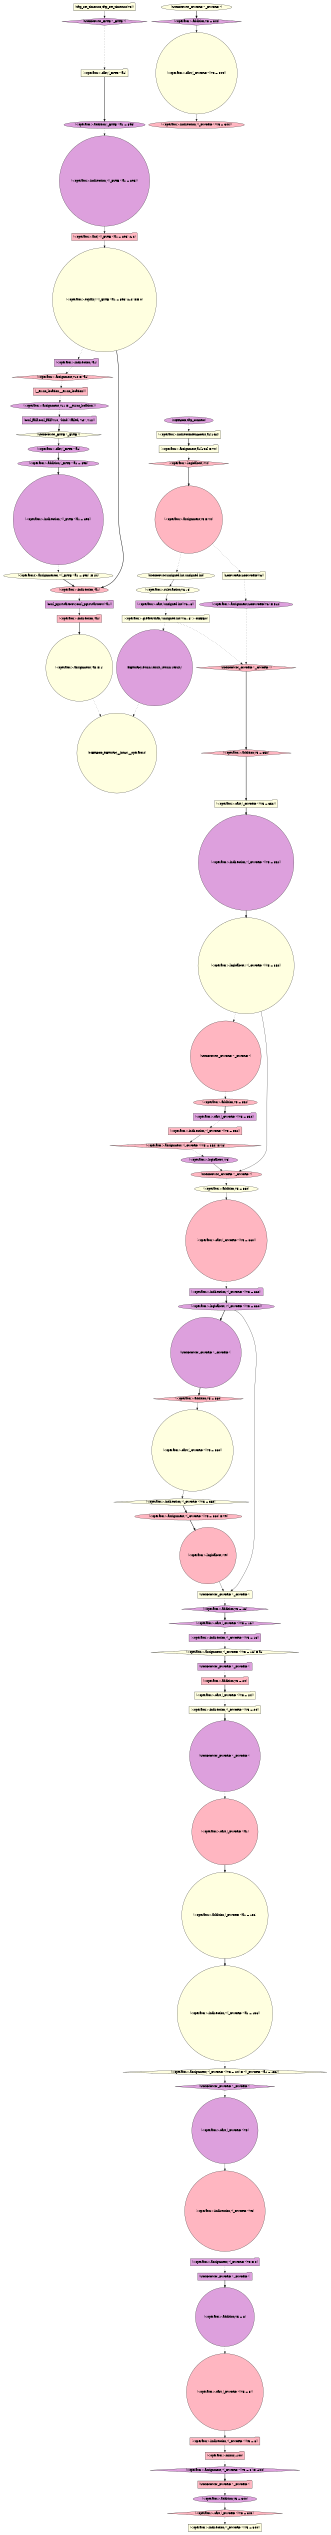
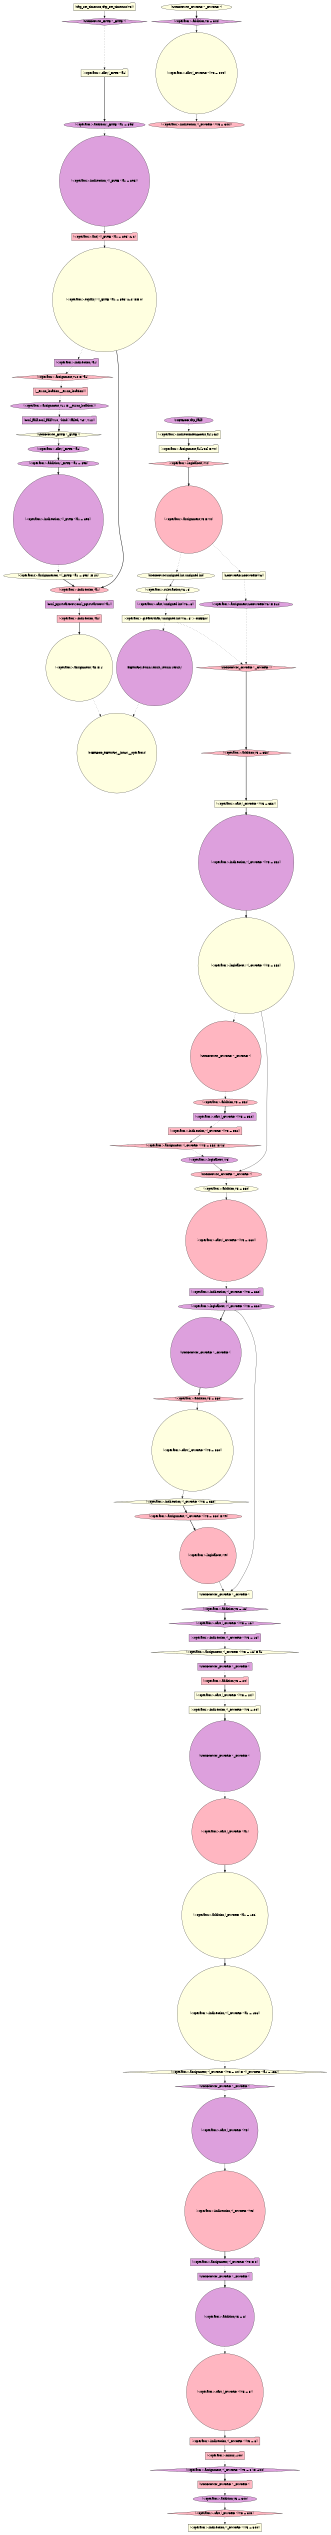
node "(METHOD,tftp_connect)": label "(METHOD,tftp_connect)" -> "(METHOD,tftp_failf)"
edge "(<operator>.indirection,*(_DWORD *)v5)" -> "(<operator>.assignment,*(_DWORD *)v5 = 0)": added
